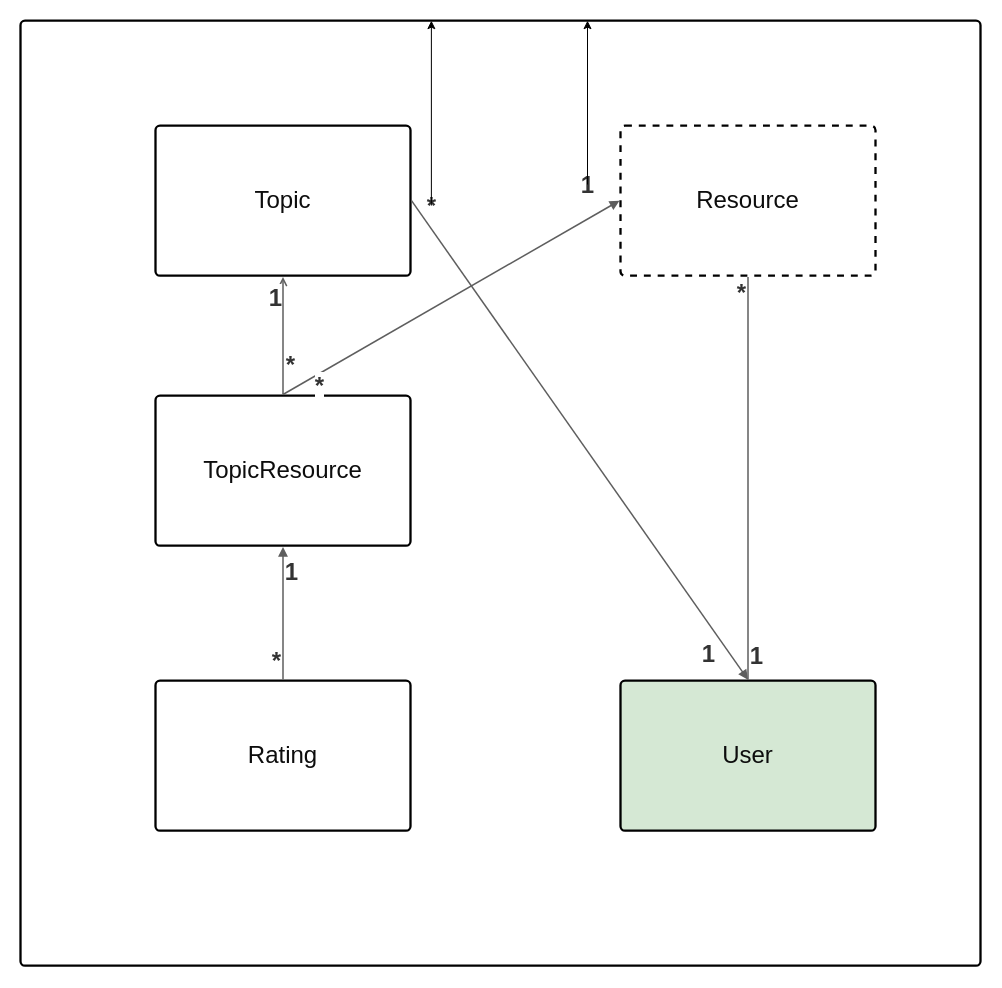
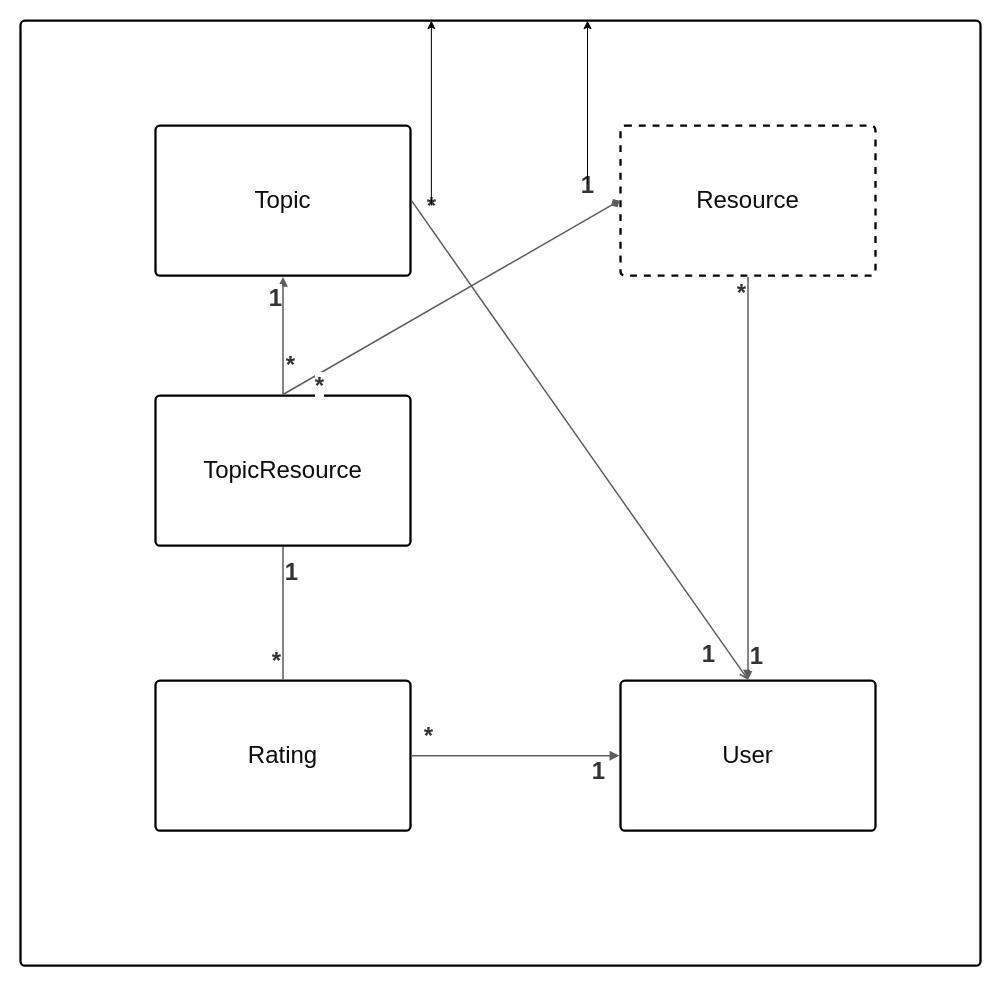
edge "TopicResource" -> "Resource": arrowhead block -> diamond
edge "TopicResource" -> "Topic": arrowhead open -> block
edge "Rating" -> "TopicResource": arrowhead block -> none
edge "Topic" -> "User": arrowhead block -> open
edge "Resource" -- "User": arrowhead none -> block
edge "Rating" -> "User": added, labels "*", "1"
node "User": fillcolor #d5e8d4 -> #ffffff
